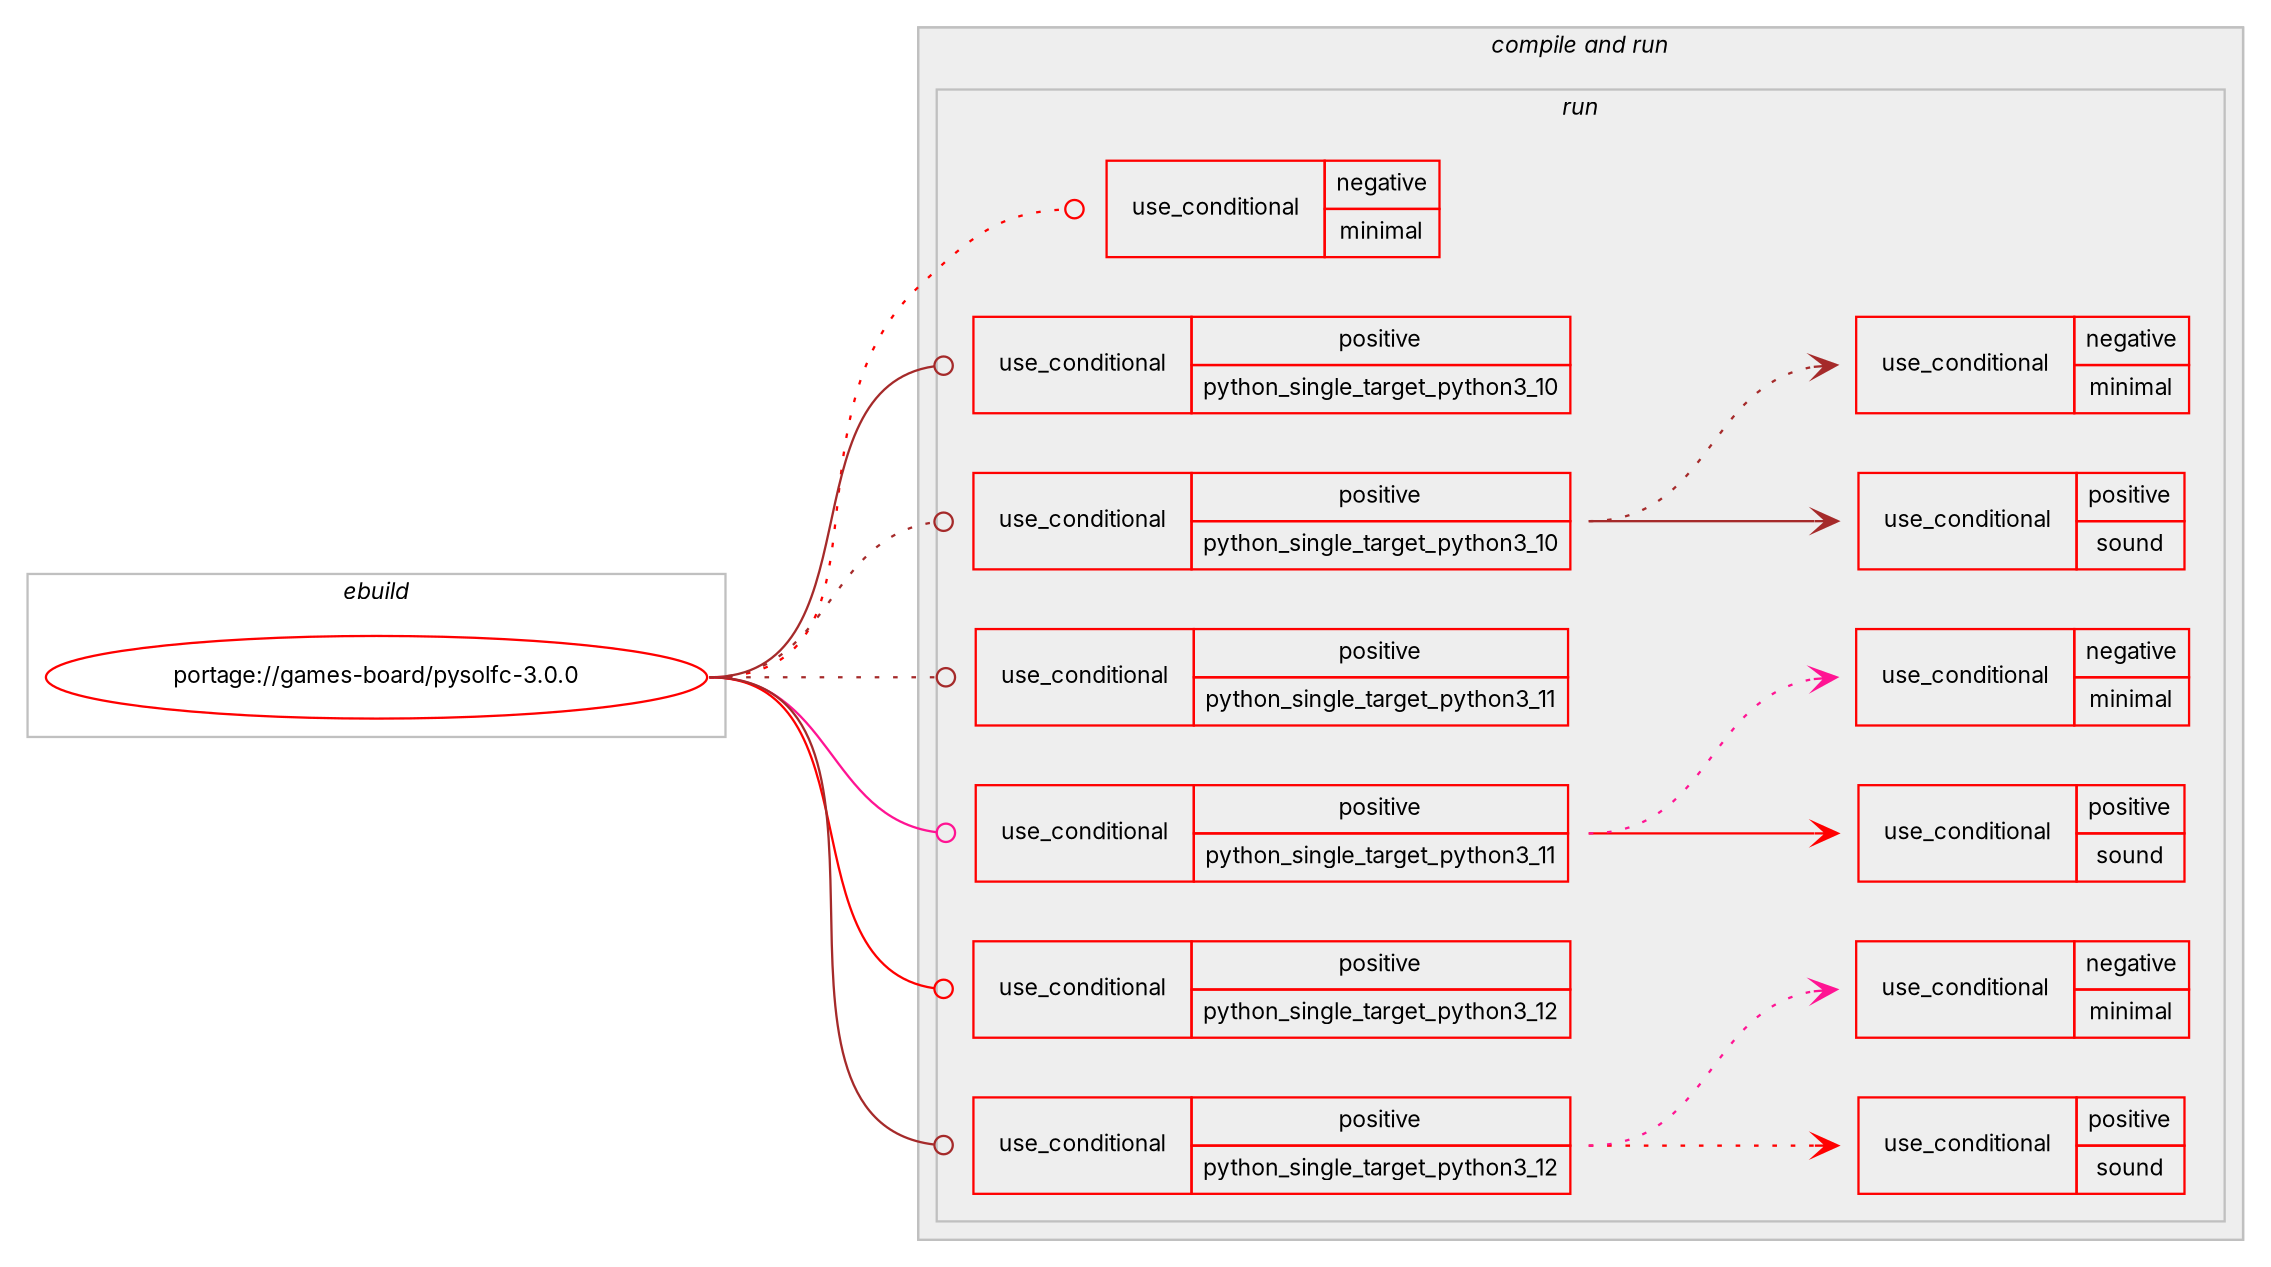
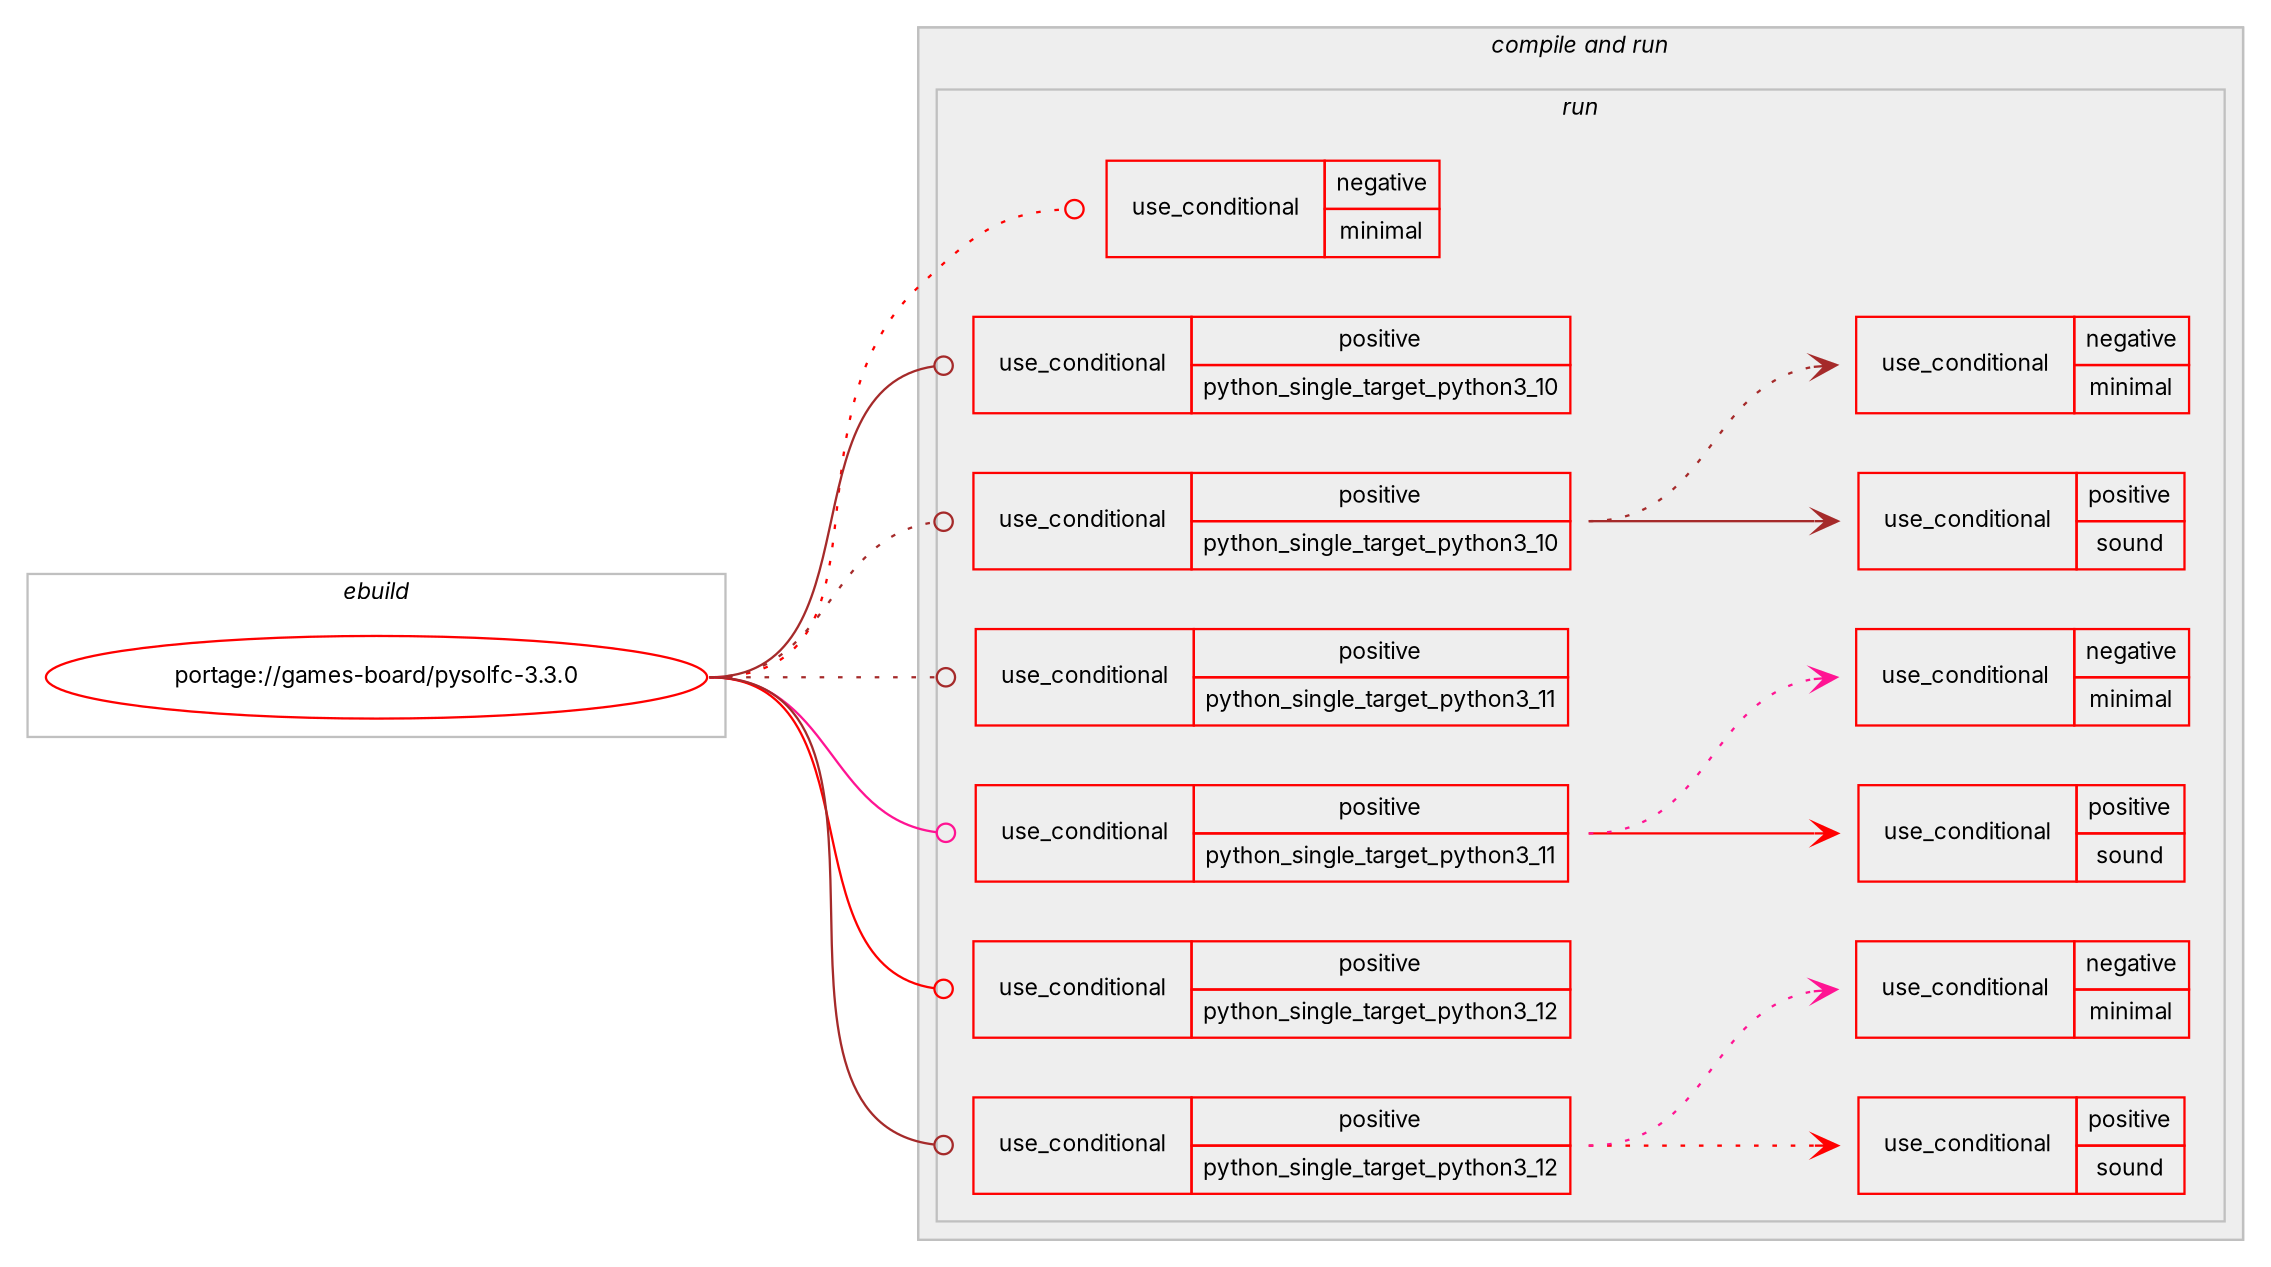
node "portage://games-board/pysolfc-3.0.0": label "portage://games-board/pysolfc-3.0.0" -> "portage://games-board/pysolfc-3.3.0"
